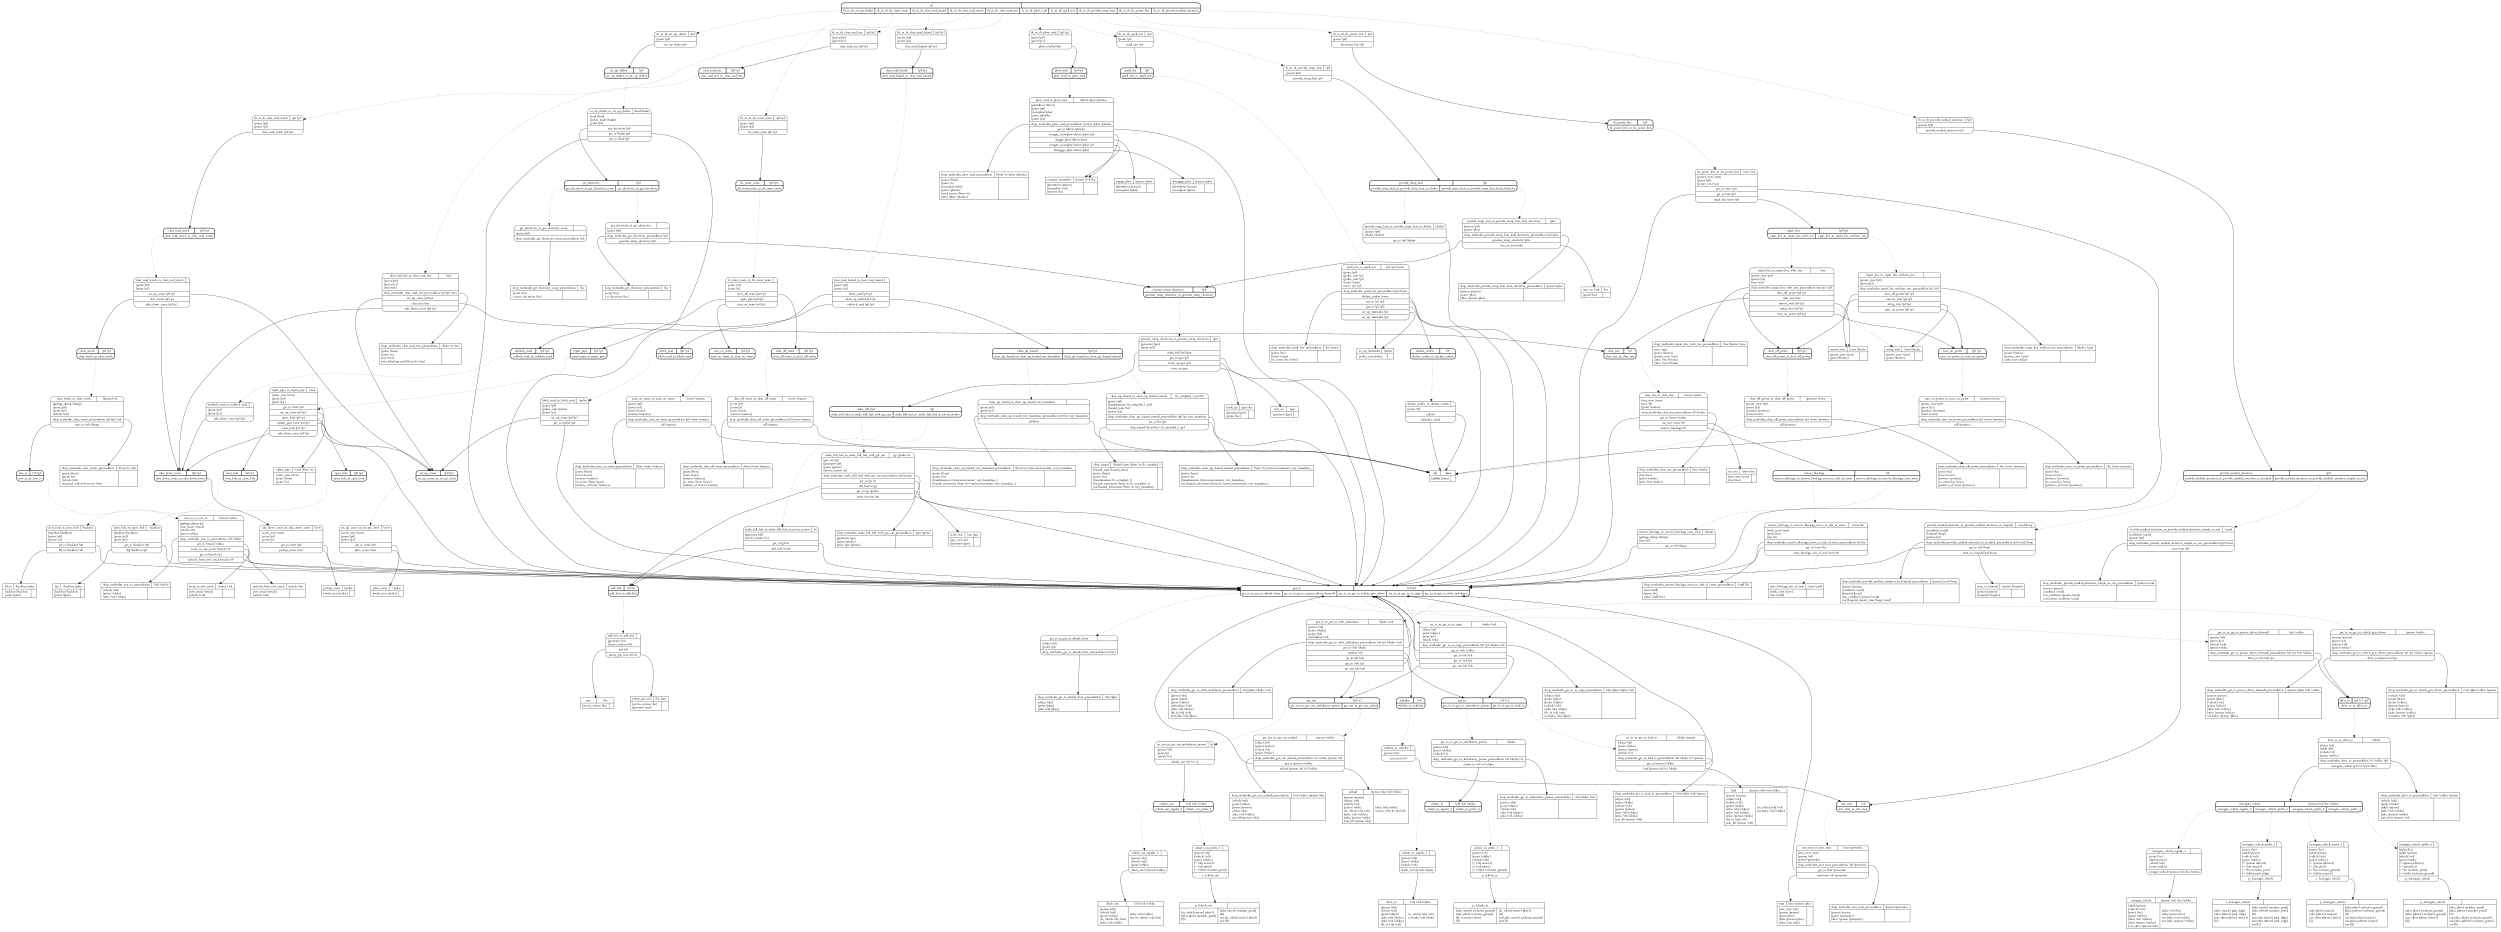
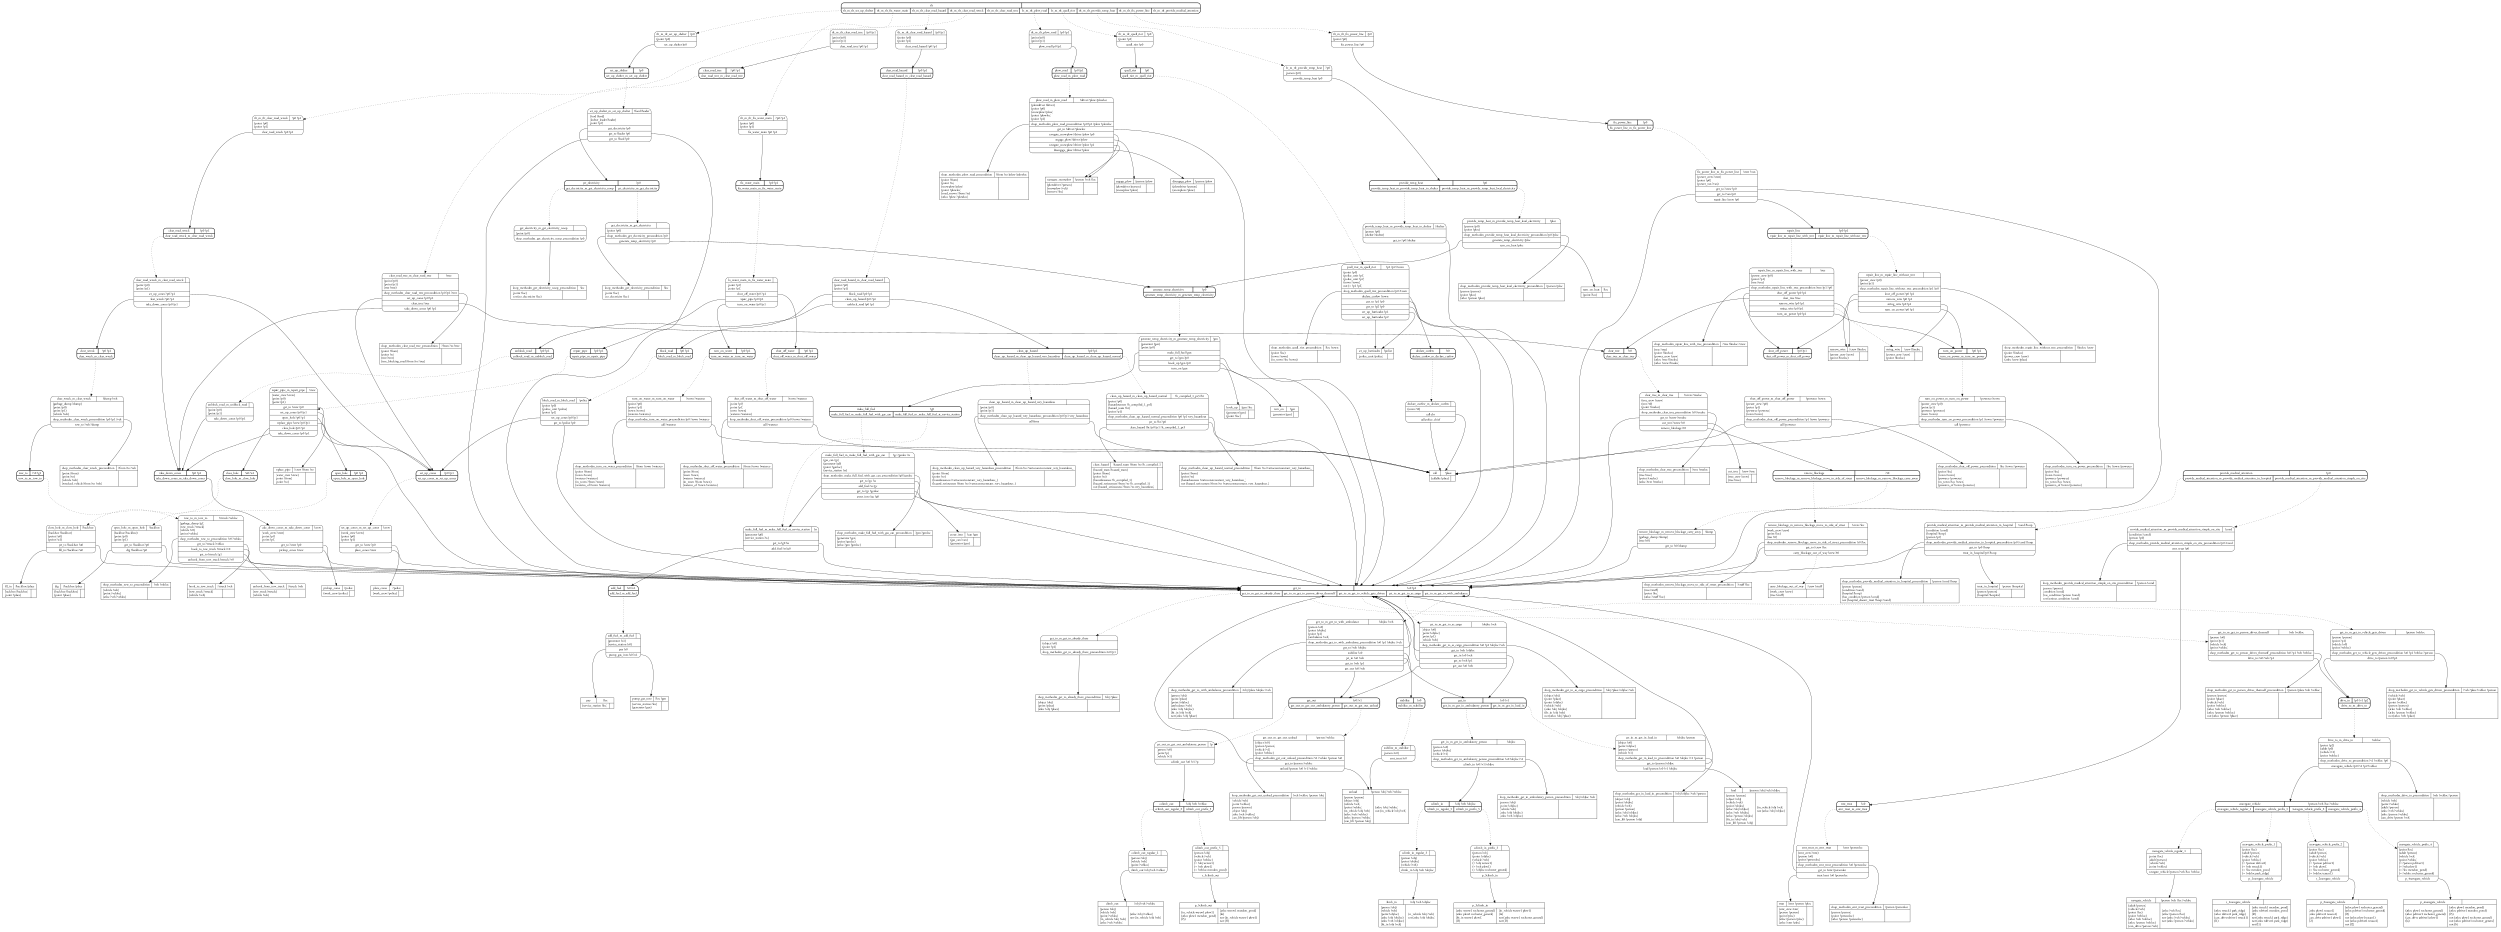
edge "tlt" -> "tlt_m_tlt_clear_road_tree": removed
node "tlt_m_tlt_provide_medical_attention": removed
edge "shut_off_power_m_shut_off_power" -> "call": style dotted -> solid
edge "make_full_fuel_m_make_full_fuel_with_gas_can" -> "add_fuel": now "make_full_fuel_m_make_full_fuel_with_gas_can" -> "make_full_fuel_m_make_full_fuel_at_service_station"
edge "stabilize_m_stabilize" -> "emt_treat": now "stabilize_m_stabilize" -> "unload"
